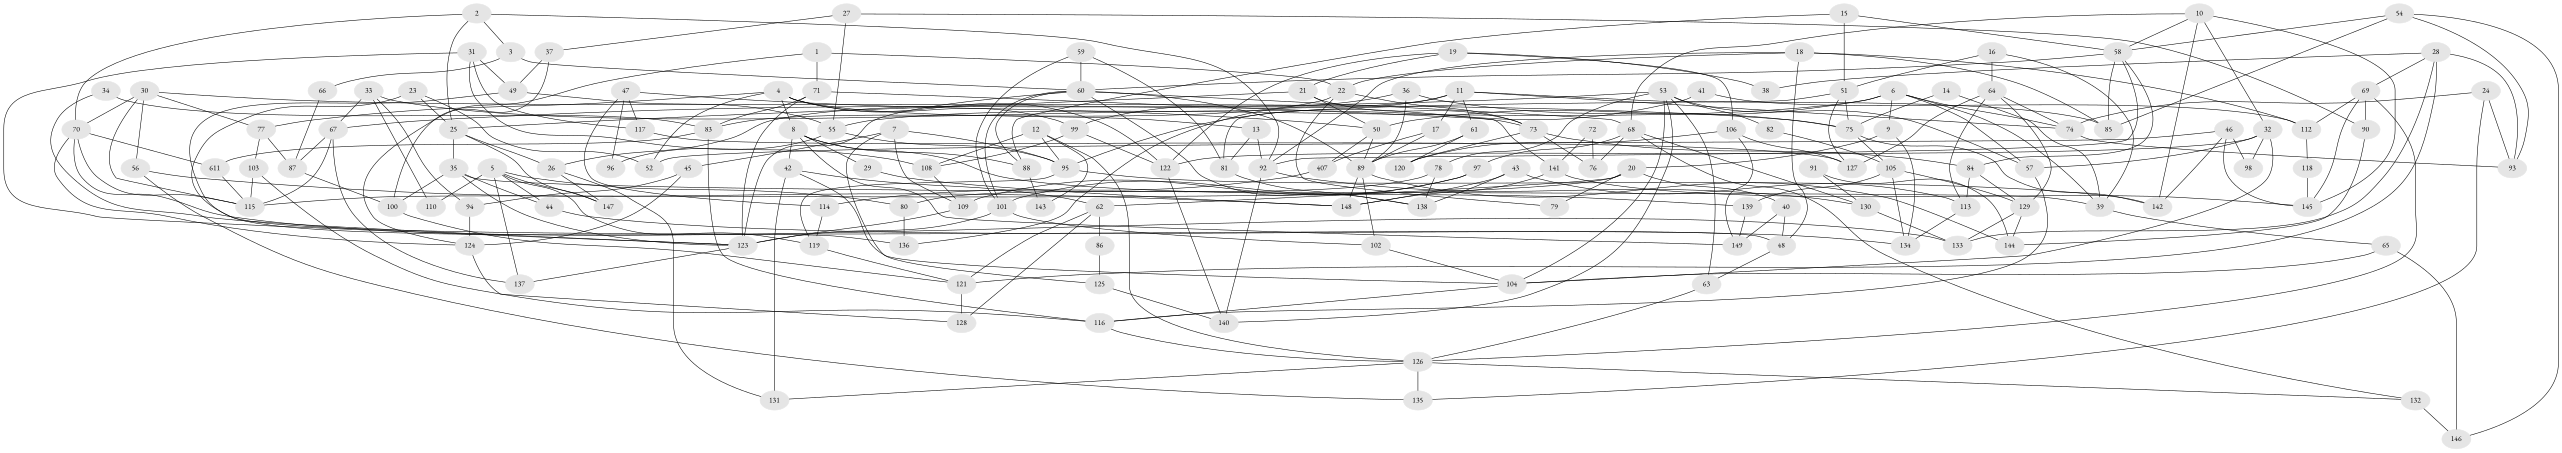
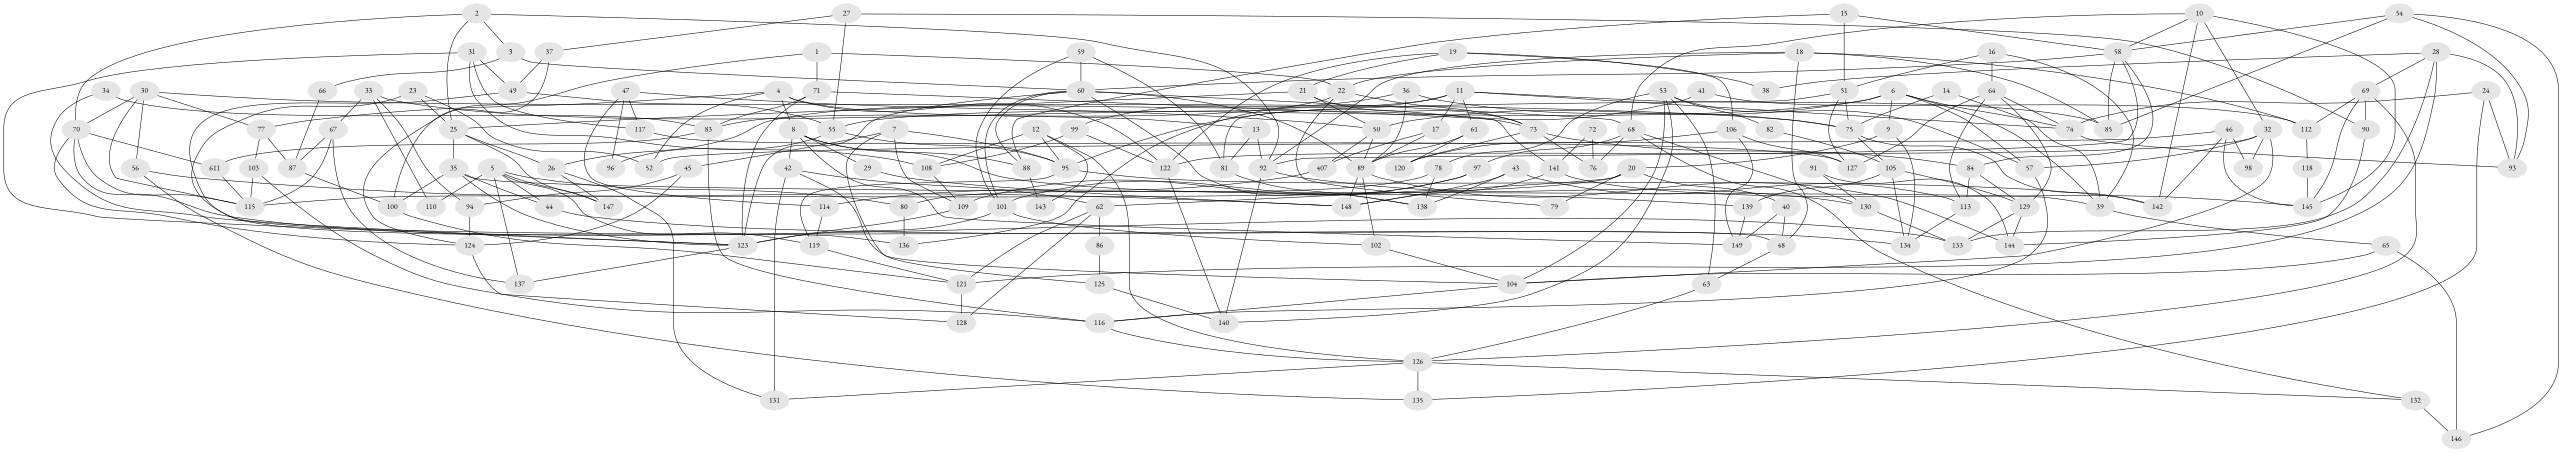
edge "53" -- "67": removed
edge "4" -- "99": removed
